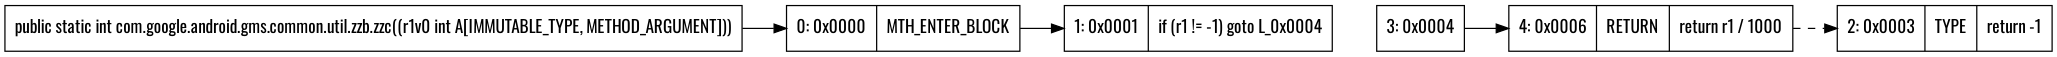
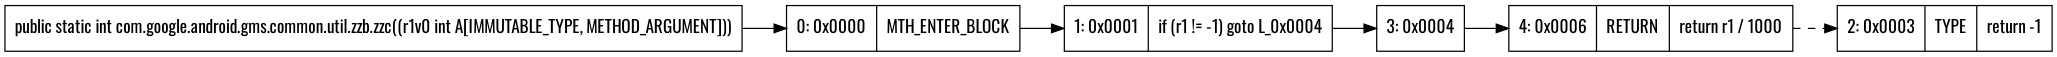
edge "1: 0x0001" -> "3: 0x0004": added
